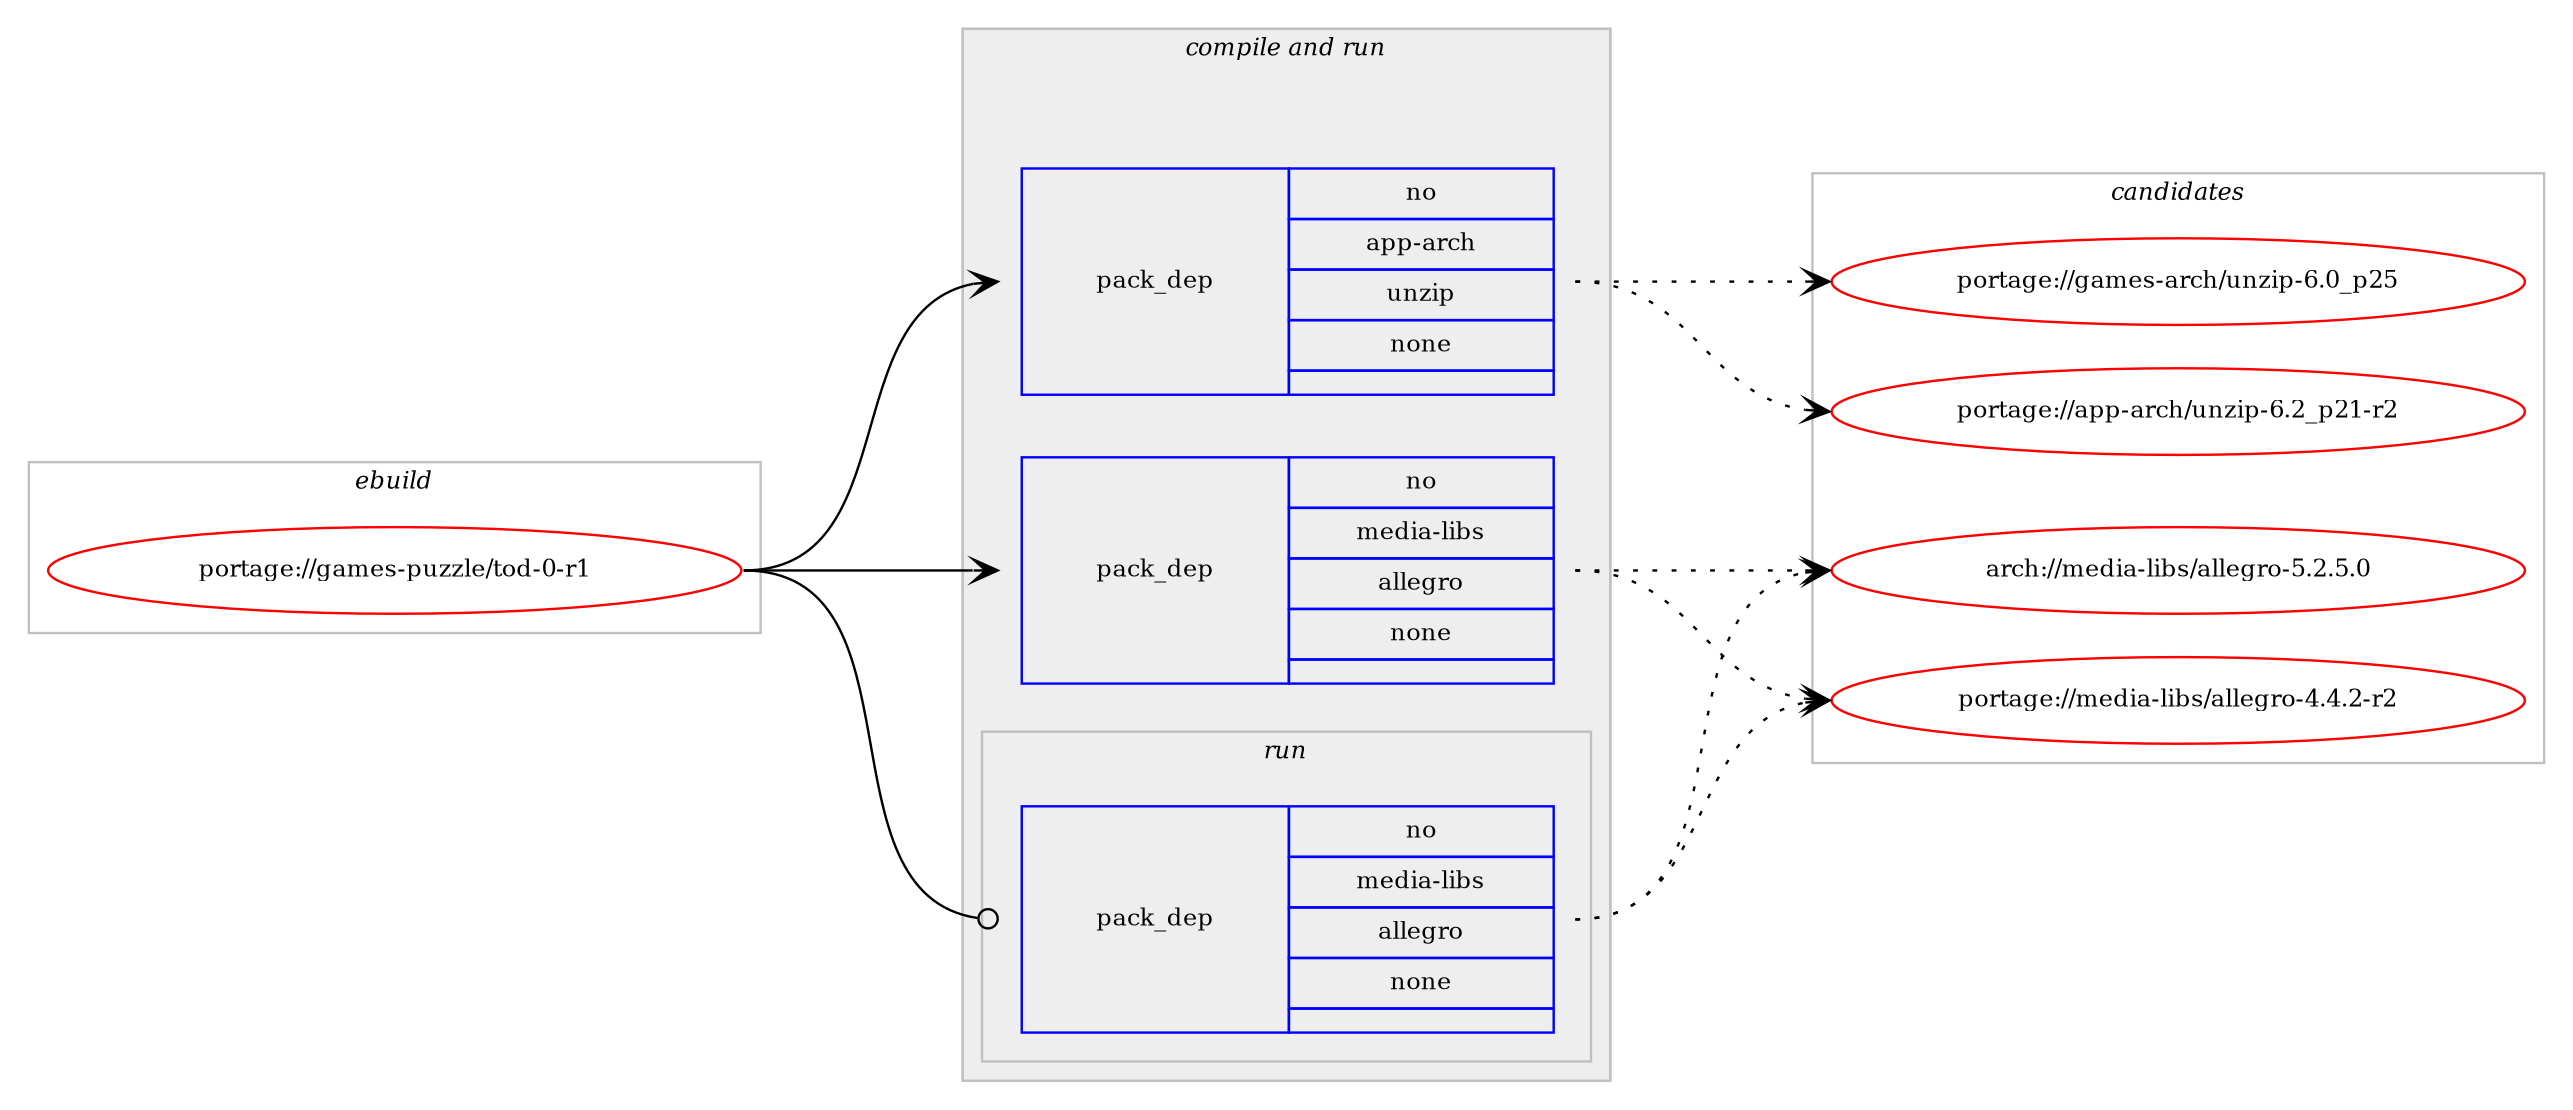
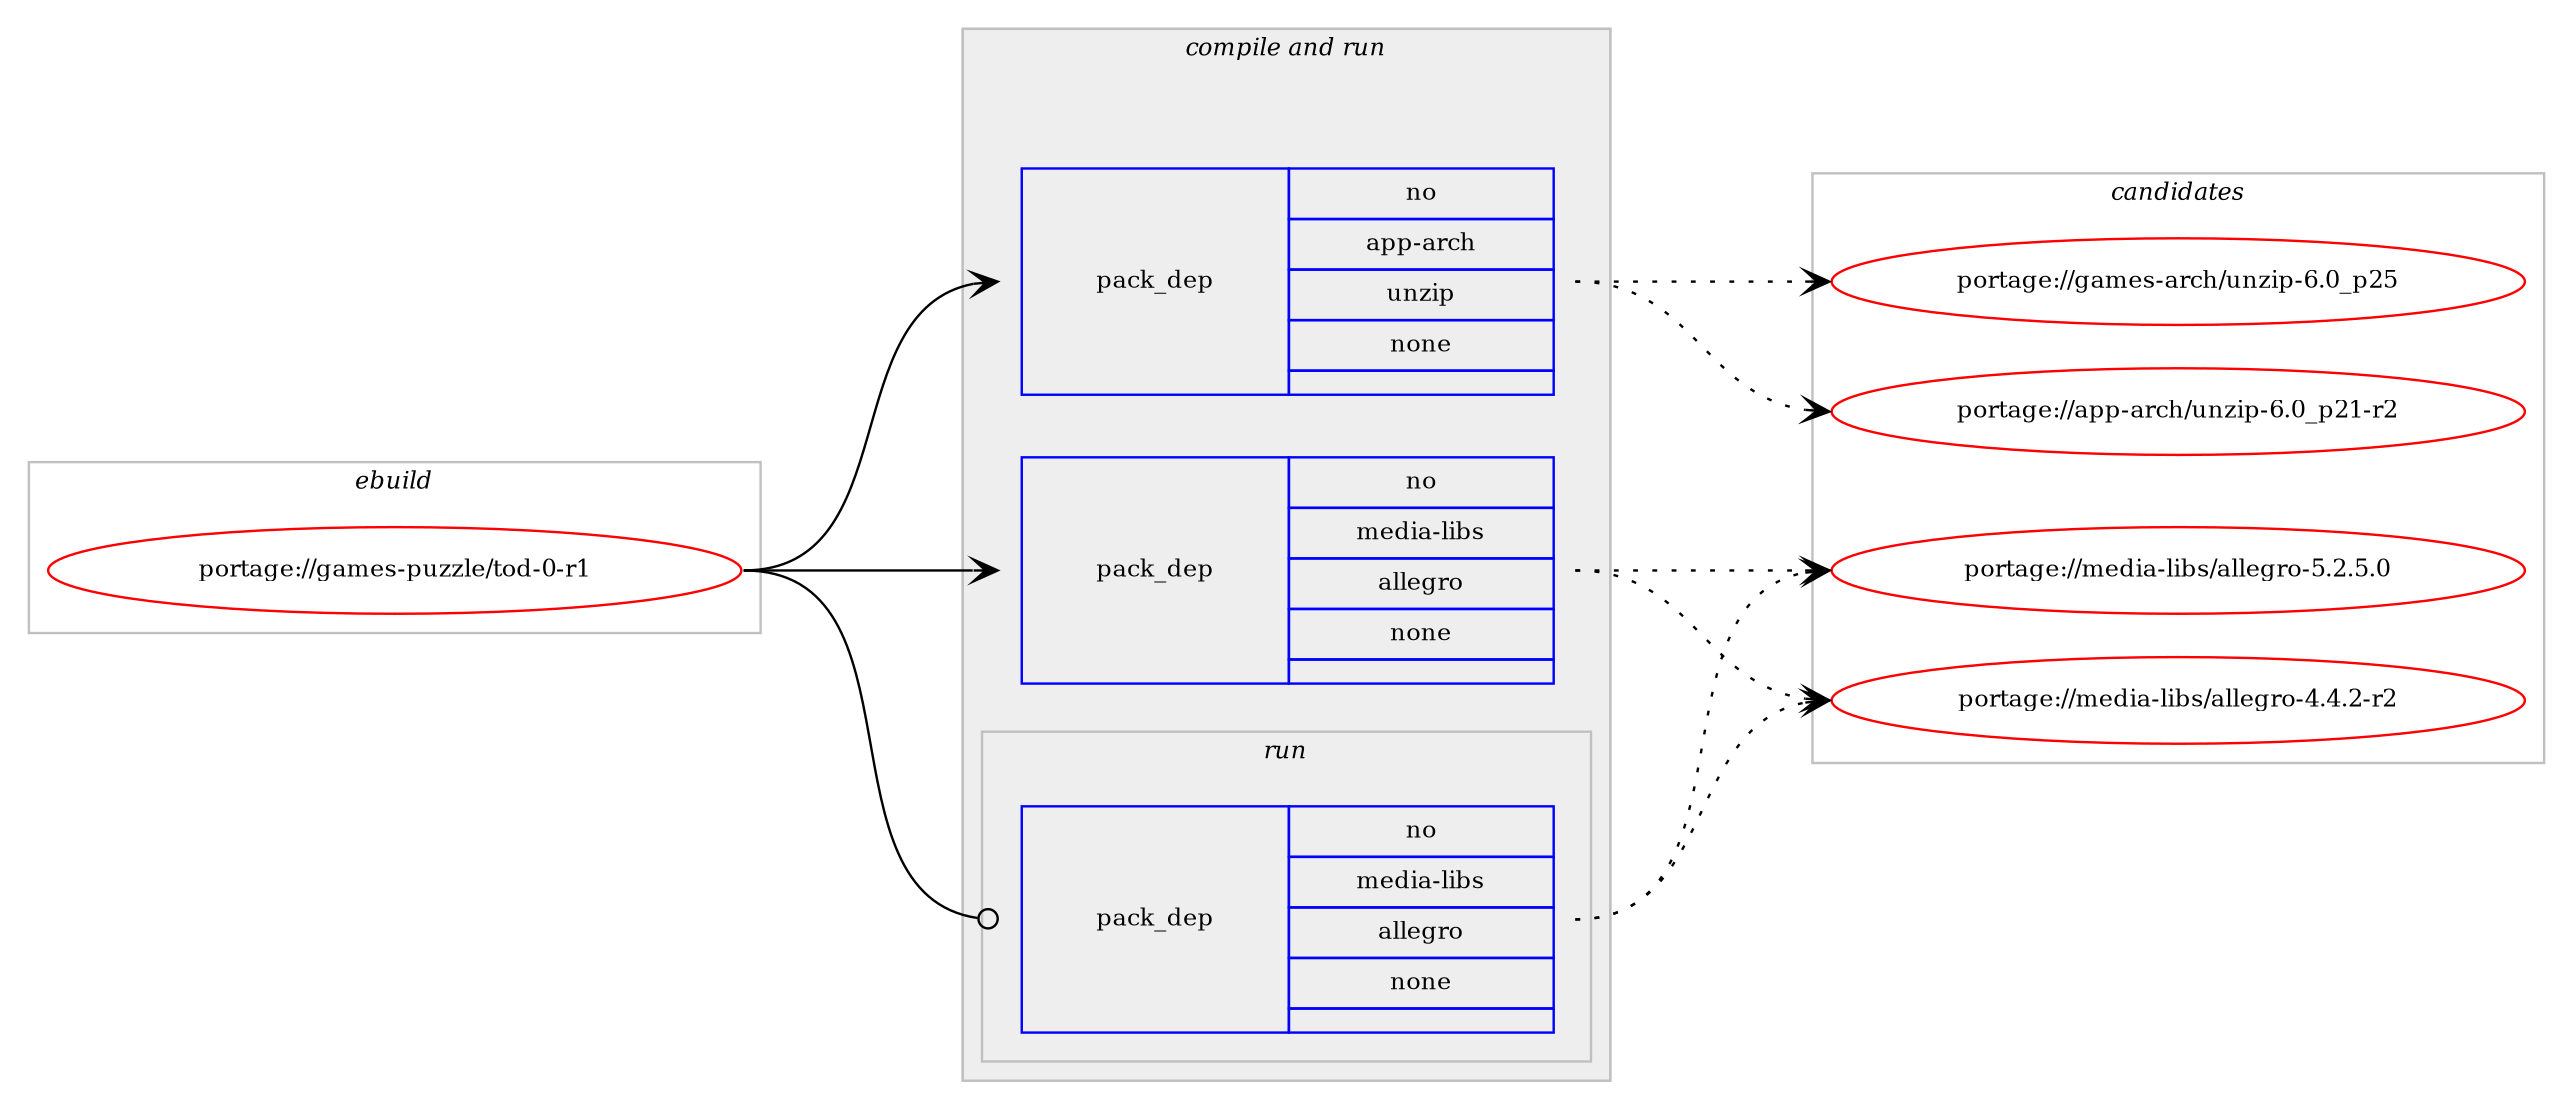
node "portage://app-arch/unzip-6.2_p21-r2": label "portage://app-arch/unzip-6.2_p21-r2" -> "portage://app-arch/unzip-6.0_p21-r2"
node "arch://media-libs/allegro-5.2.5.0": label "arch://media-libs/allegro-5.2.5.0" -> "portage://media-libs/allegro-5.2.5.0"
